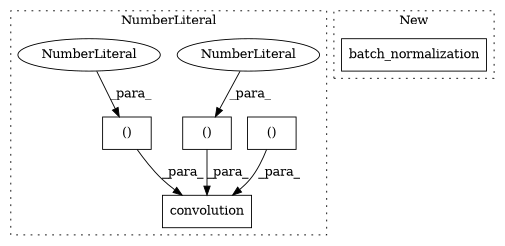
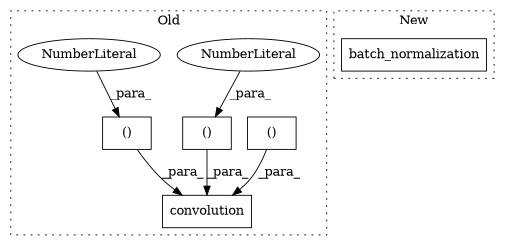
cluster "NumberLiteral": label "NumberLiteral" -> "Old"
